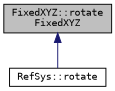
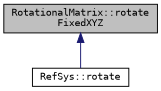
node "FixedXYZ::rotate FixedXYZ": label "FixedXYZ::rotate FixedXYZ" -> "RotationalMatrix::rotate FixedXYZ"
